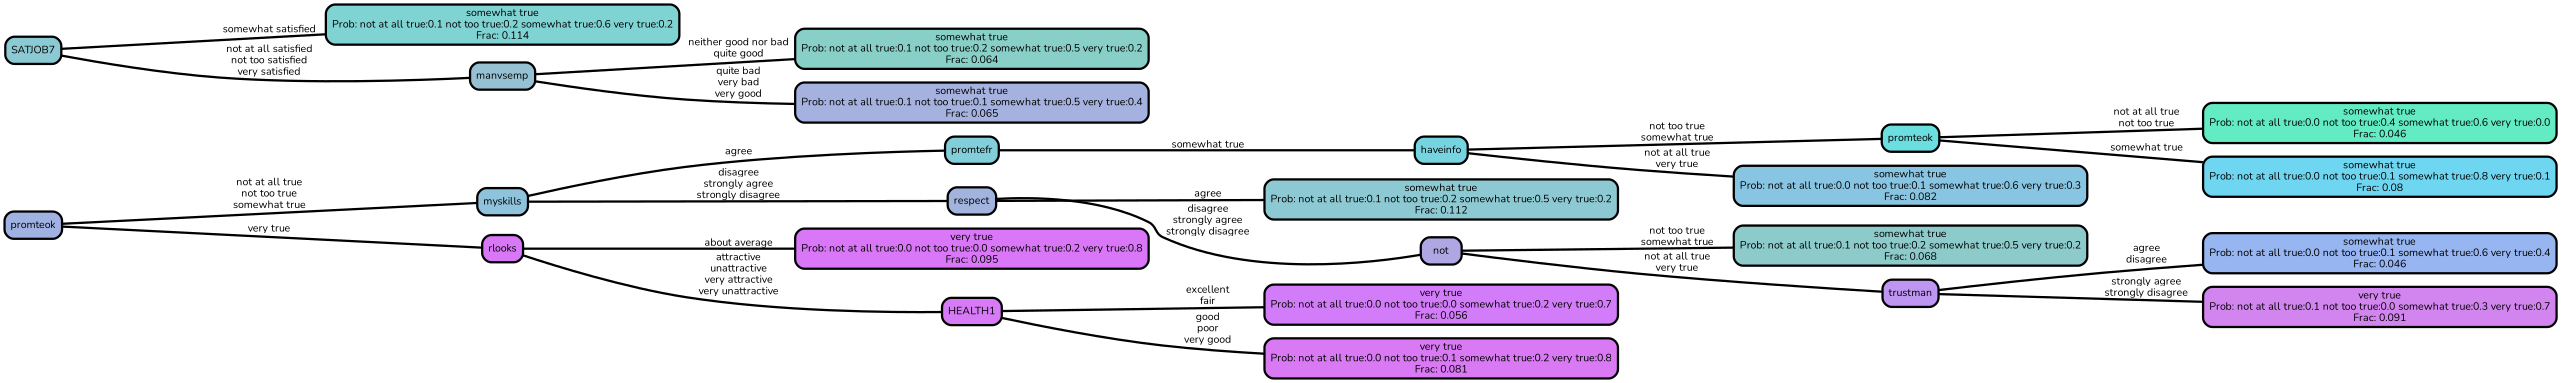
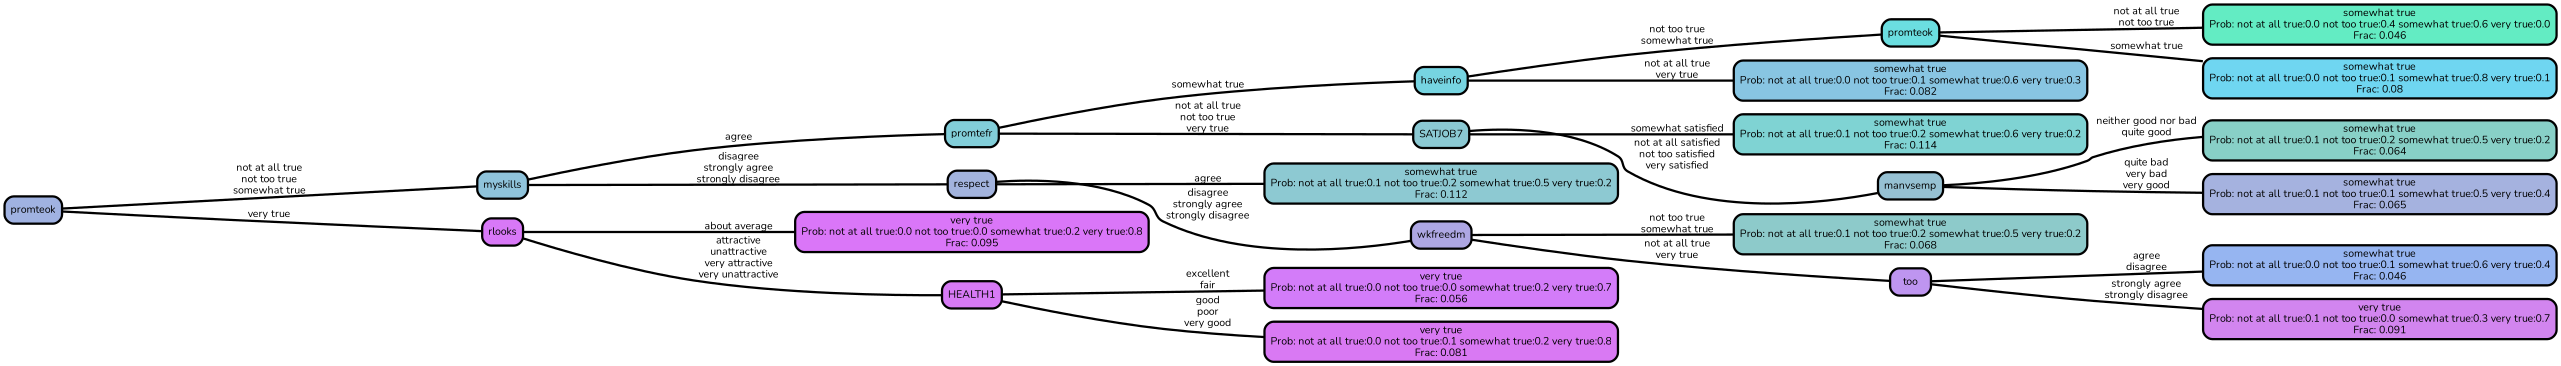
edge "promtefr" -- "SATJOB7": added, label "not at all true not too true very true"
node "not": label "not" -> "wkfreedm"
node "trustman": label "trustman" -> "too"
